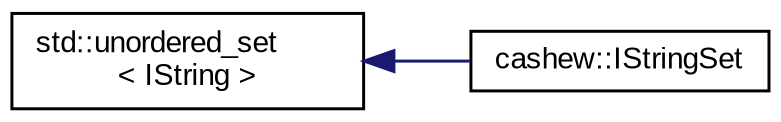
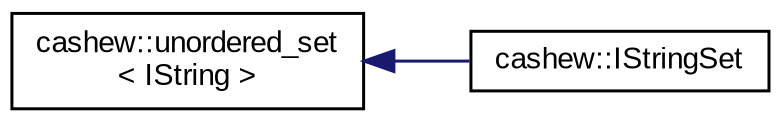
node "std::unordered_set < IString >": label "std::unordered_set < IString >" -> "cashew::unordered_set < IString >"
